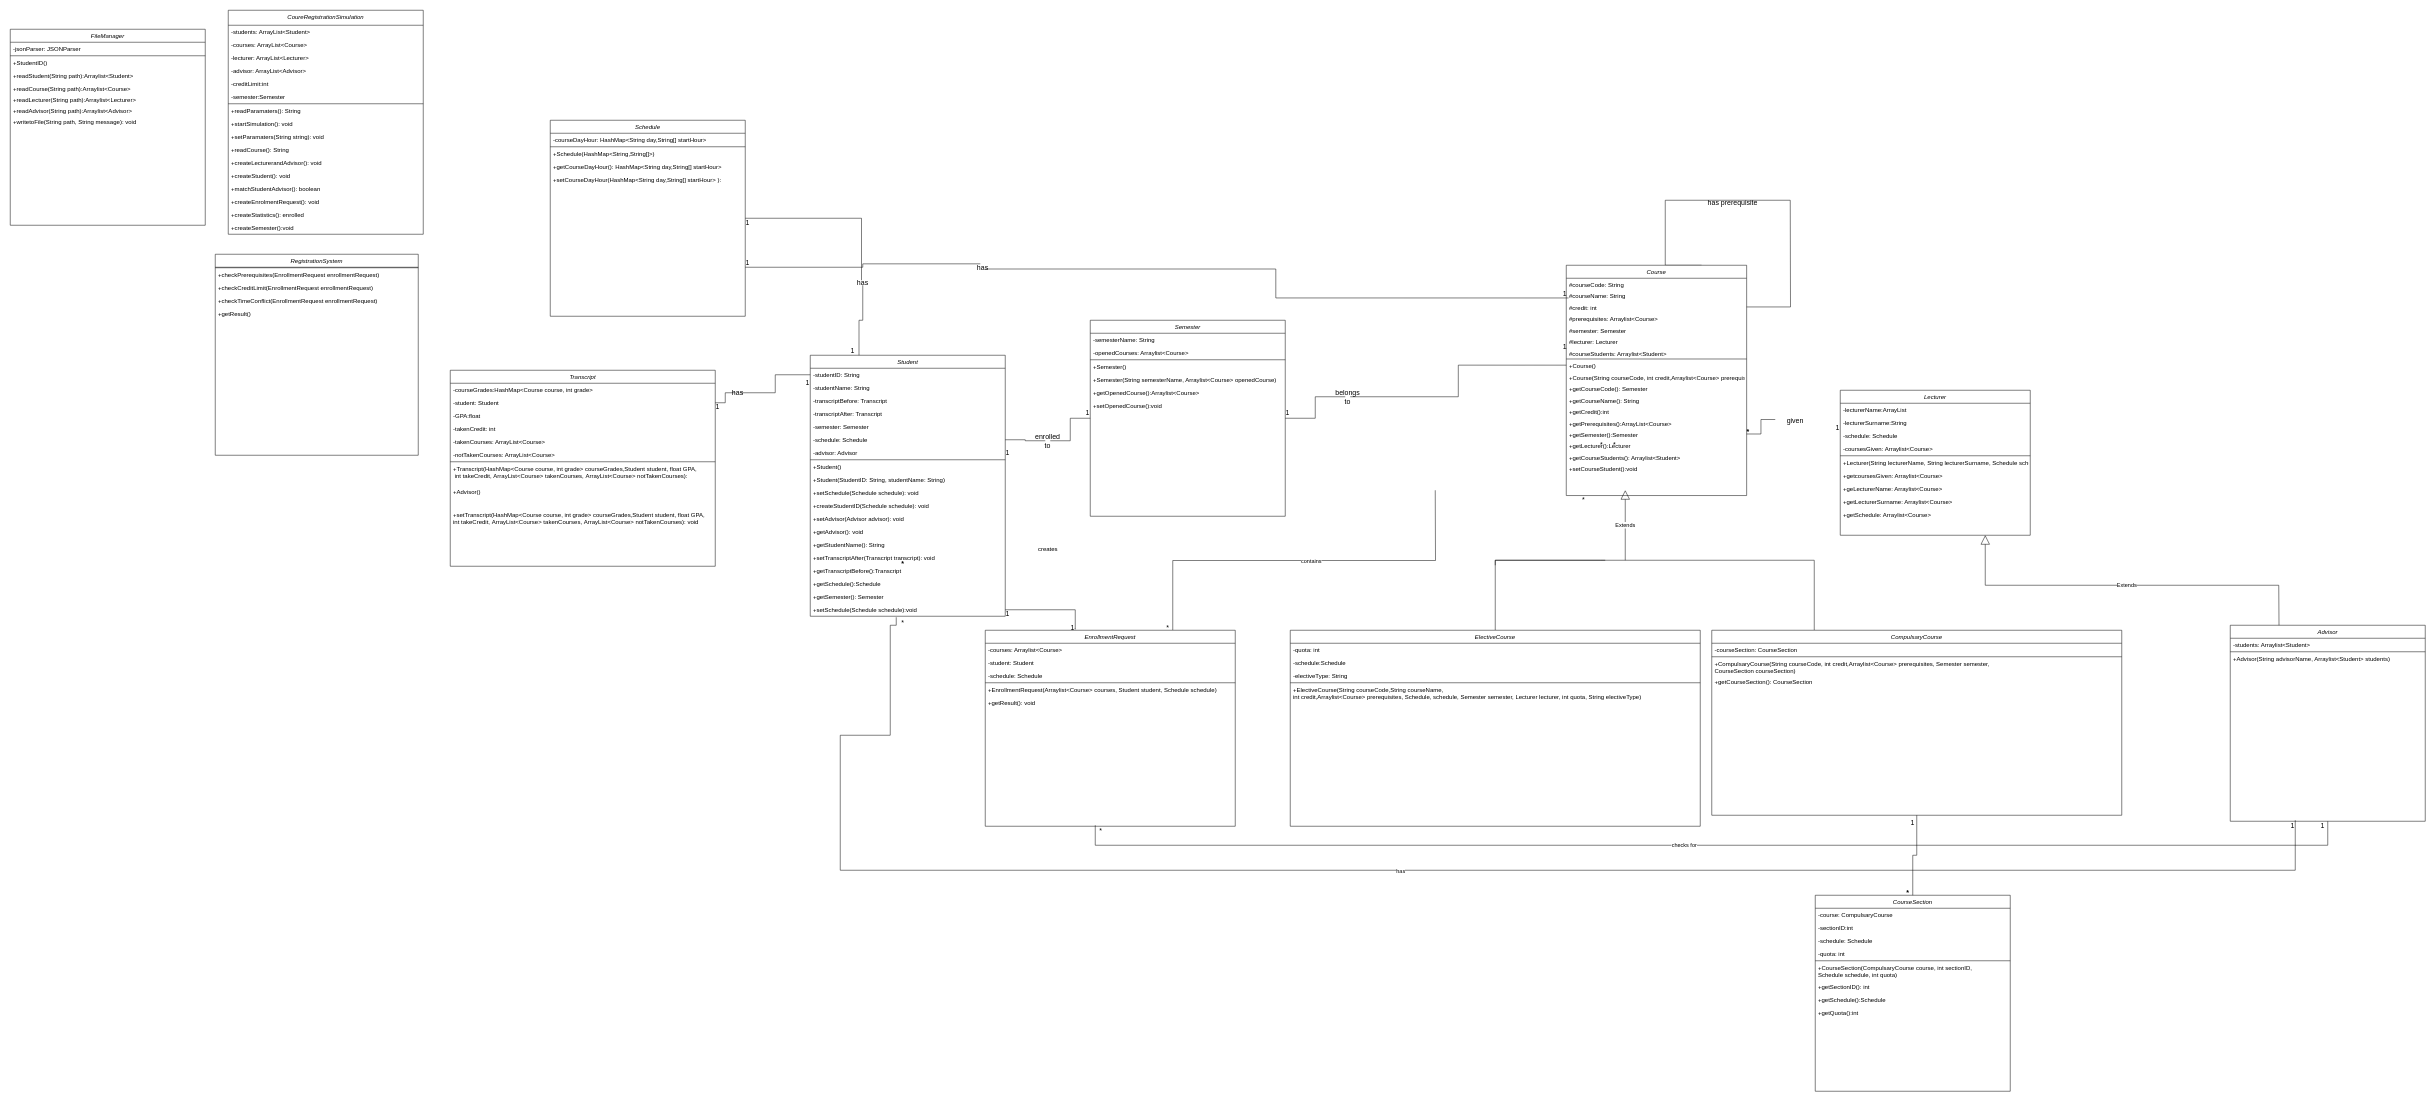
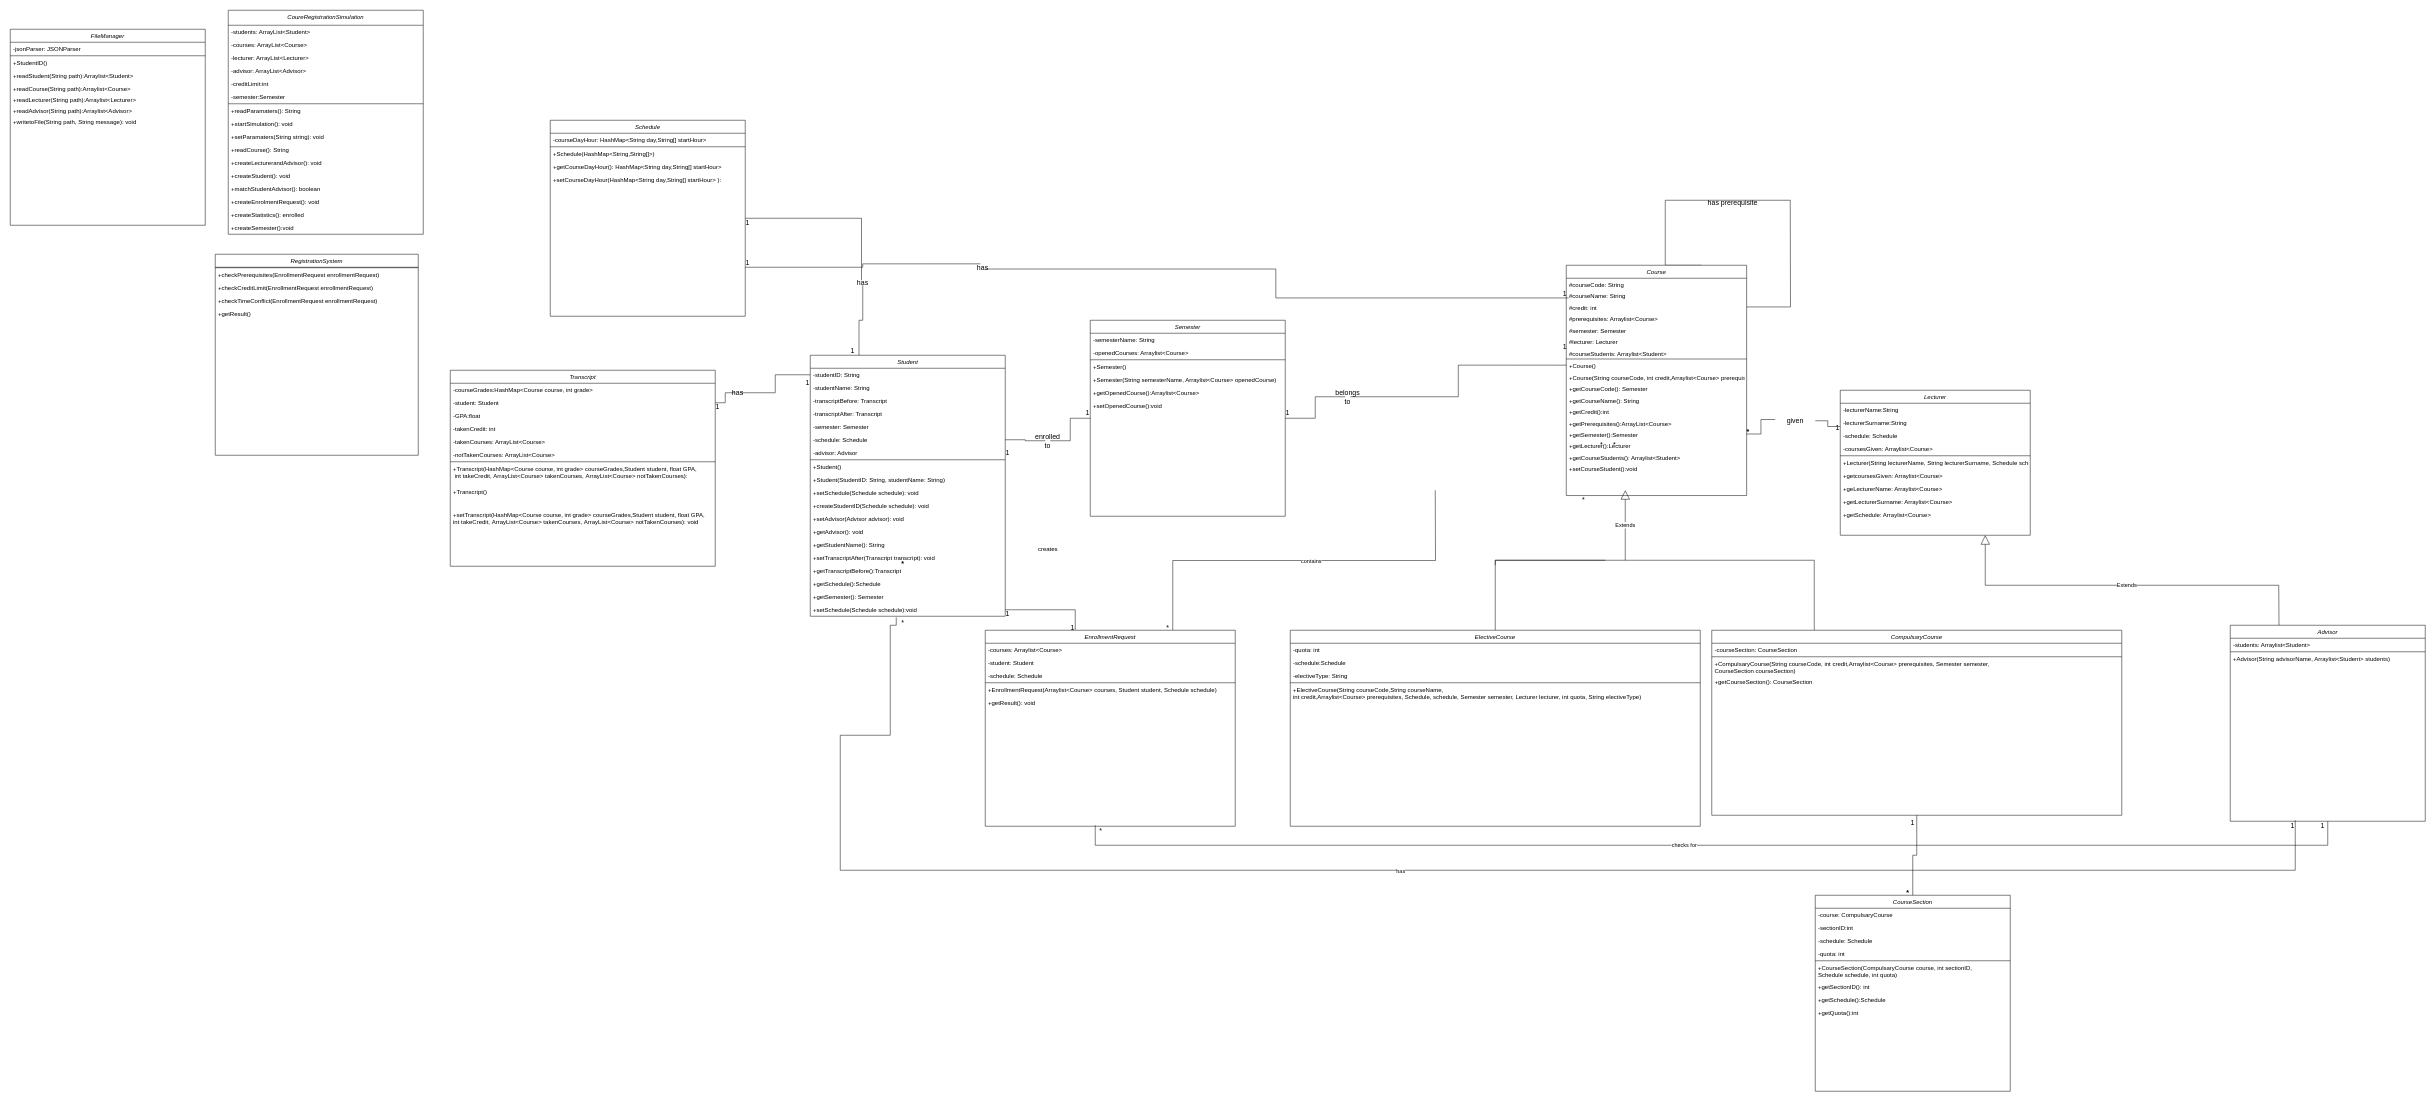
node "-lecturerName:ArrayList": label "-lecturerName:ArrayList" -> "-lecturerName:String"
edge "given" -- "Lecturer": added
node "+Advisor()": label "+Advisor()" -> "+Transcript()"
